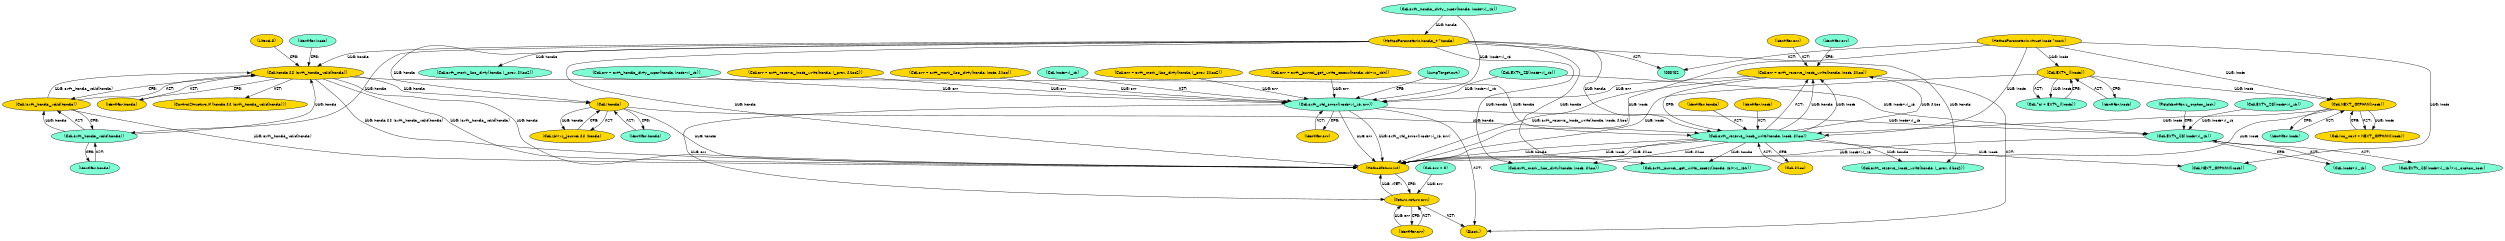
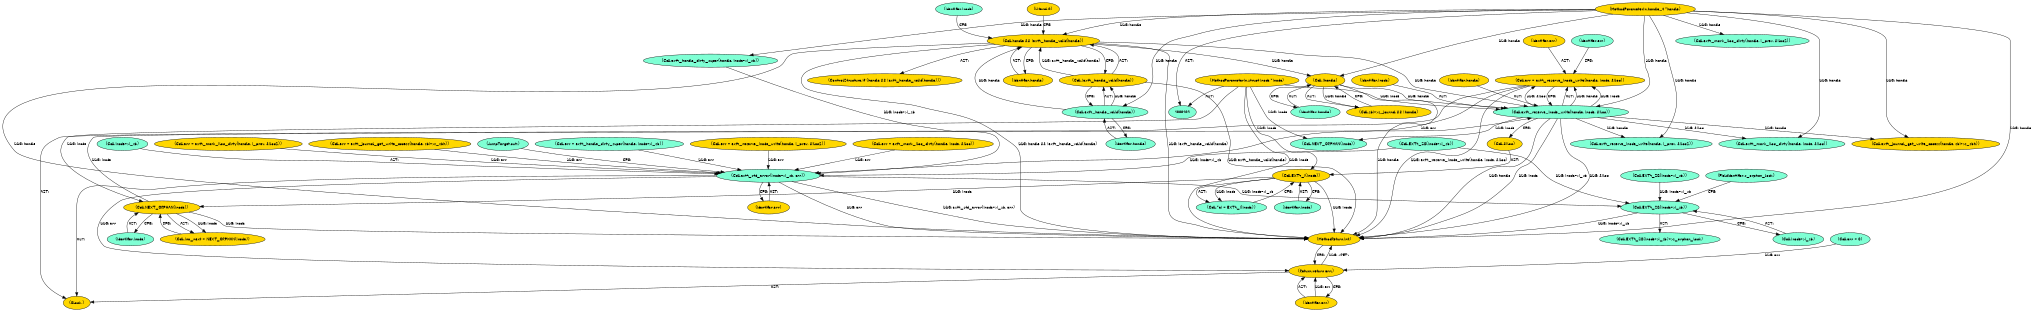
edge "(Call,ext4_handle_dirty_super(handle, inode->i_sb))" -> "(MethodParameterIn,handle_t *handle)": reversed
node "(MethodParameterIn,struct inode *mark)": label "(MethodParameterIn,struct inode *mark)" -> "(MethodParameterIn,struct inode *inode)"
edge "(Call,&iloc)" -> "(Call,ext4_reserve_inode_write(handle, inode, &iloc))": now "(Call,&iloc)" -> "(Call,EXT4_I(inode))"
node "(Call,ext4_journal_get_write_access(handle, sbi->s_sbh))": fillcolor aquamarine -> gold
